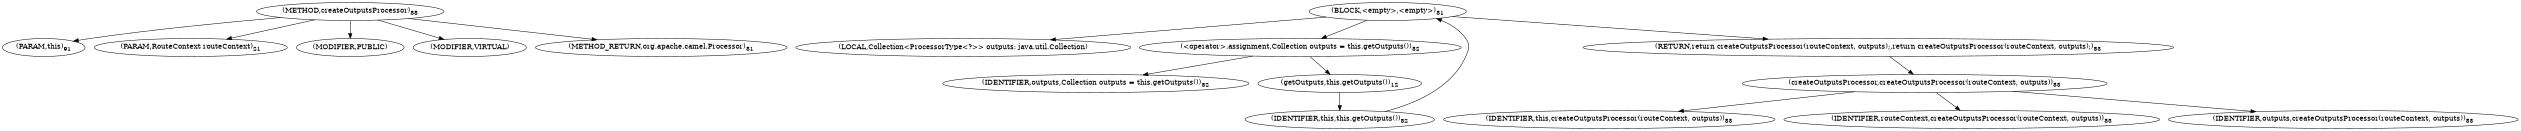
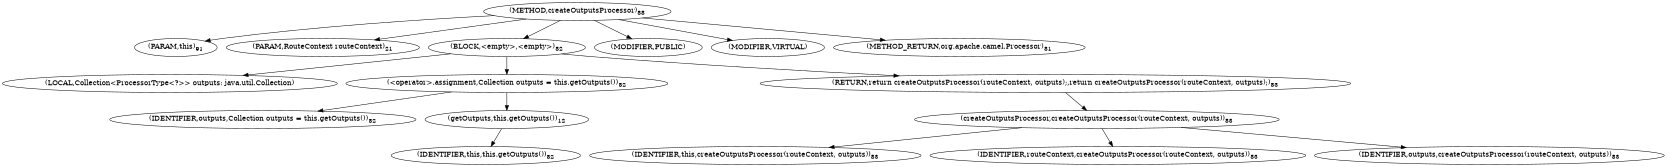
node "(BLOCK,<empty>,<empty>)": text "81" -> "82"
edge "(IDENTIFIER,this,this.getOutputs())" -> "(BLOCK,<empty>,<empty>)": now "(METHOD,createOutputsProcessor)" -> "(BLOCK,<empty>,<empty>)"
